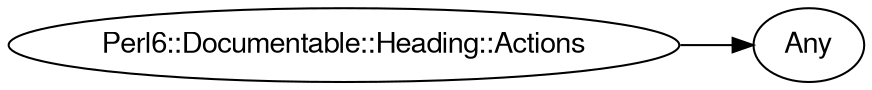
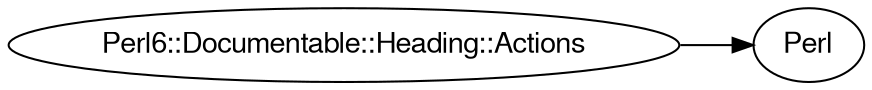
node "Any": label "Any" -> "Perl"
